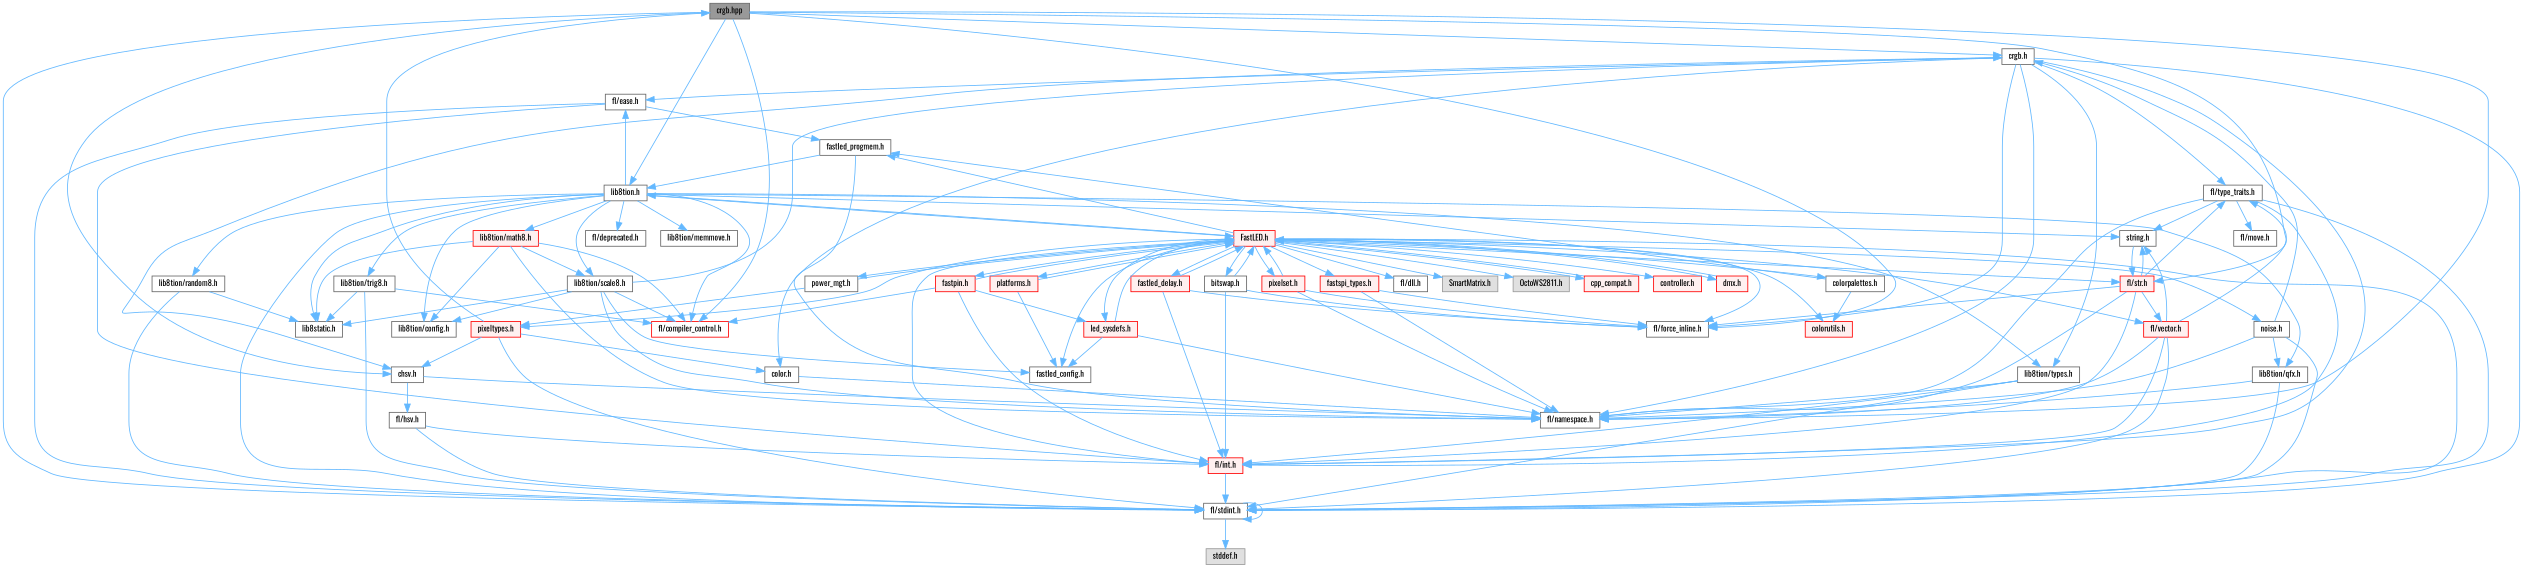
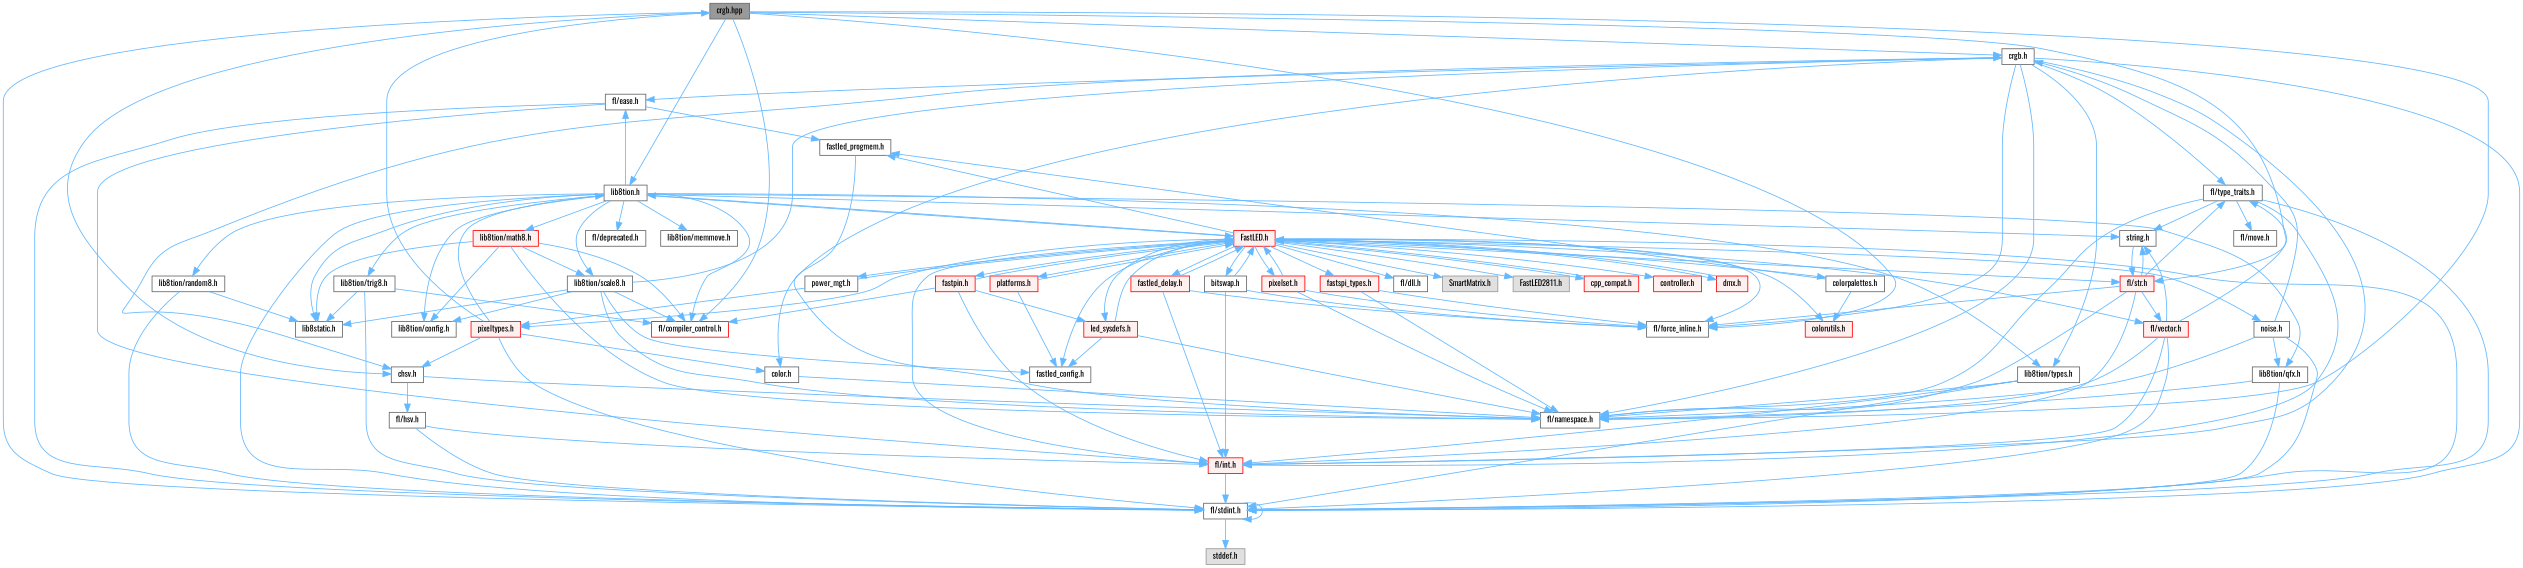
edge "fastled_progmem.h" -> "lib8tion.h": now "pixeltypes.h" -> "lib8tion.h"
node "OctoWS2811.h": label "OctoWS2811.h" -> "FastLED2811.h"
